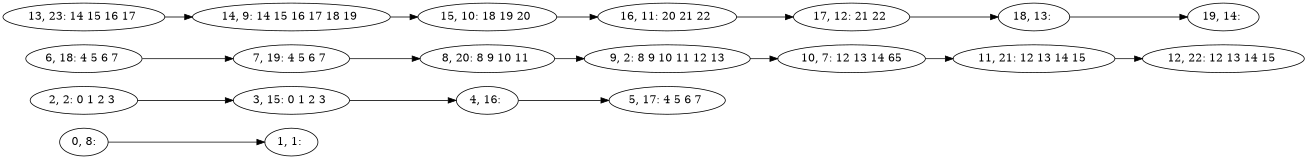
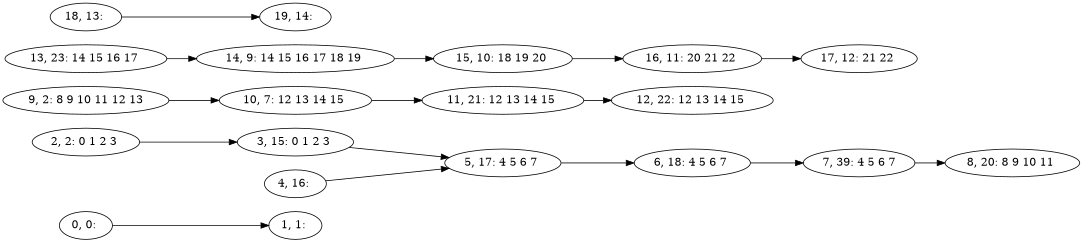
edge "17, 12: 21 22" -> "18, 13:": removed
node "7, 19: 4 5 6 7": label "7, 19: 4 5 6 7" -> "7, 39: 4 5 6 7"
edge "8, 20: 8 9 10 11" -> "9, 2: 8 9 10 11 12 13": removed
node "10, 7: 12 13 14 65": label "10, 7: 12 13 14 65" -> "10, 7: 12 13 14 15"
edge "3, 15: 0 1 2 3" -> "4, 16:": now "3, 15: 0 1 2 3" -> "5, 17: 4 5 6 7"
node "0, 8:": label "0, 8:" -> "0, 0:"
edge "5, 17: 4 5 6 7" -> "6, 18: 4 5 6 7": added
